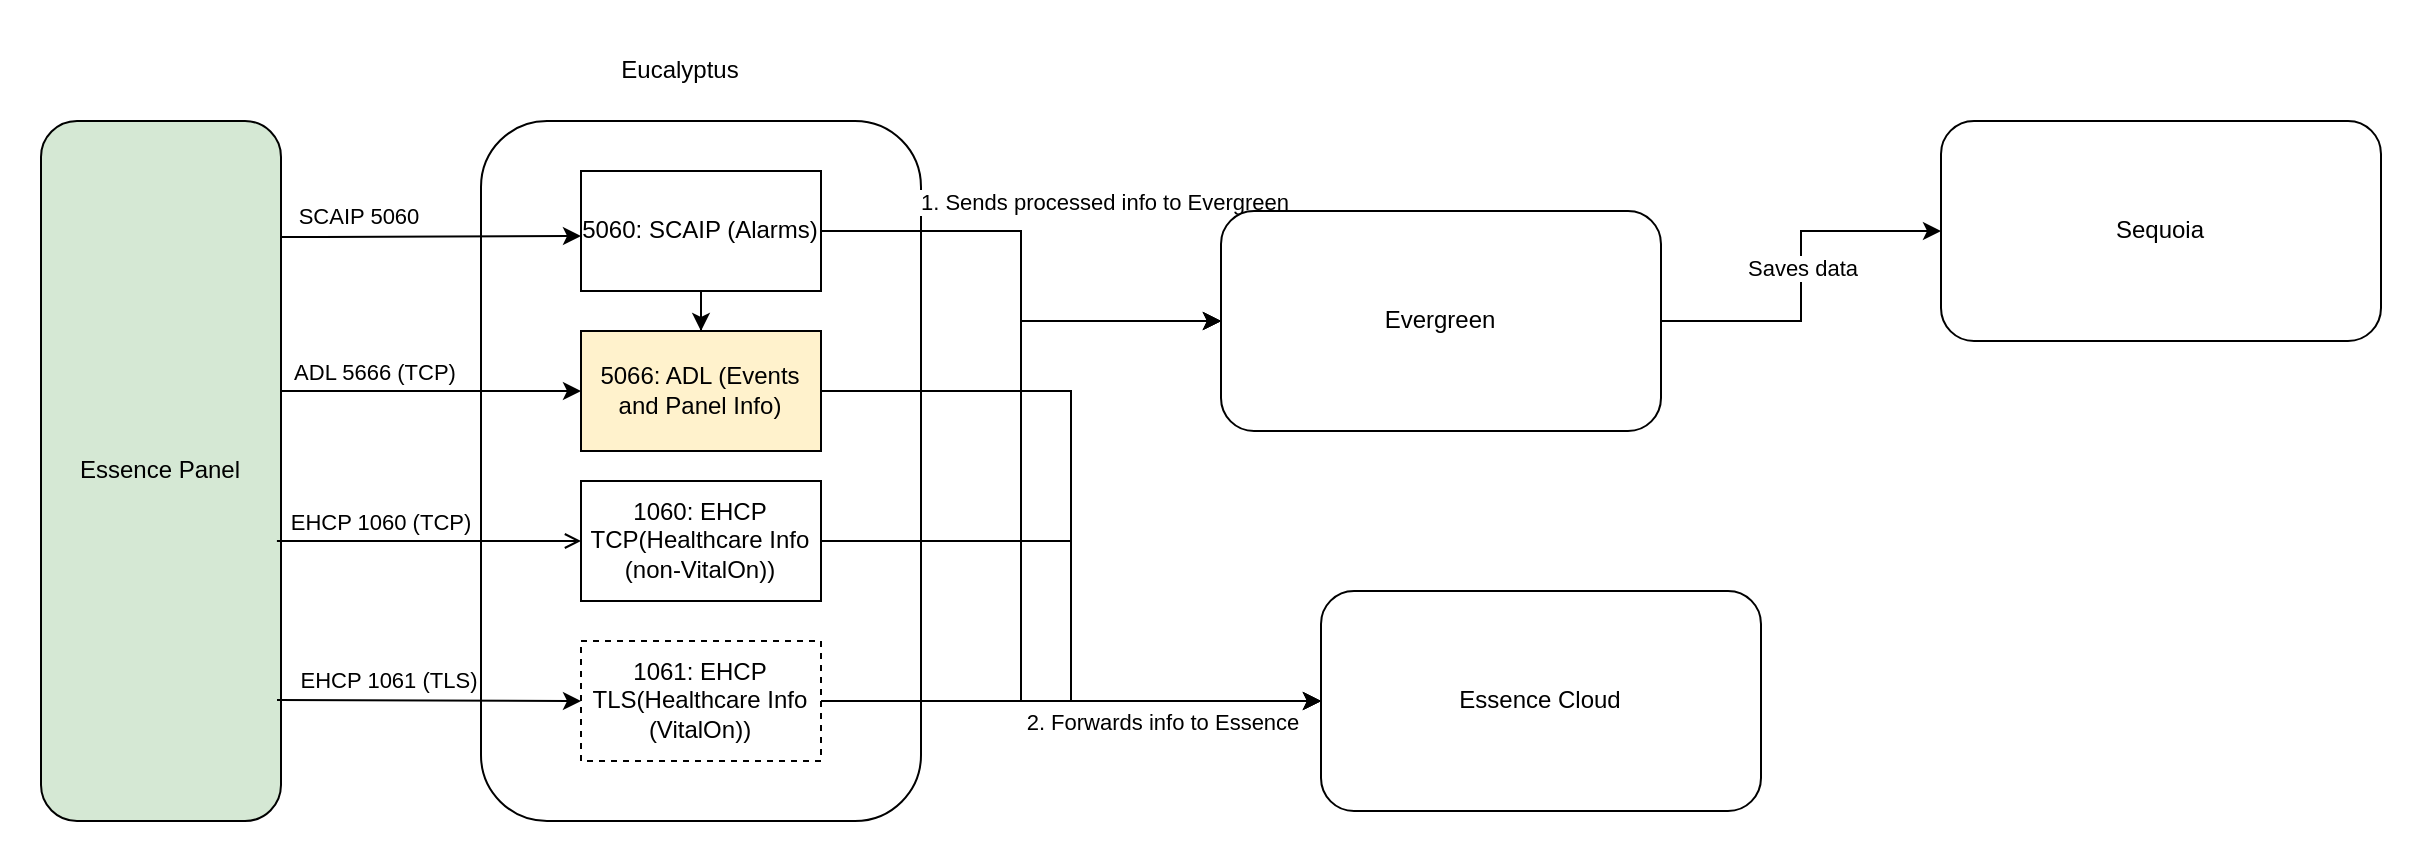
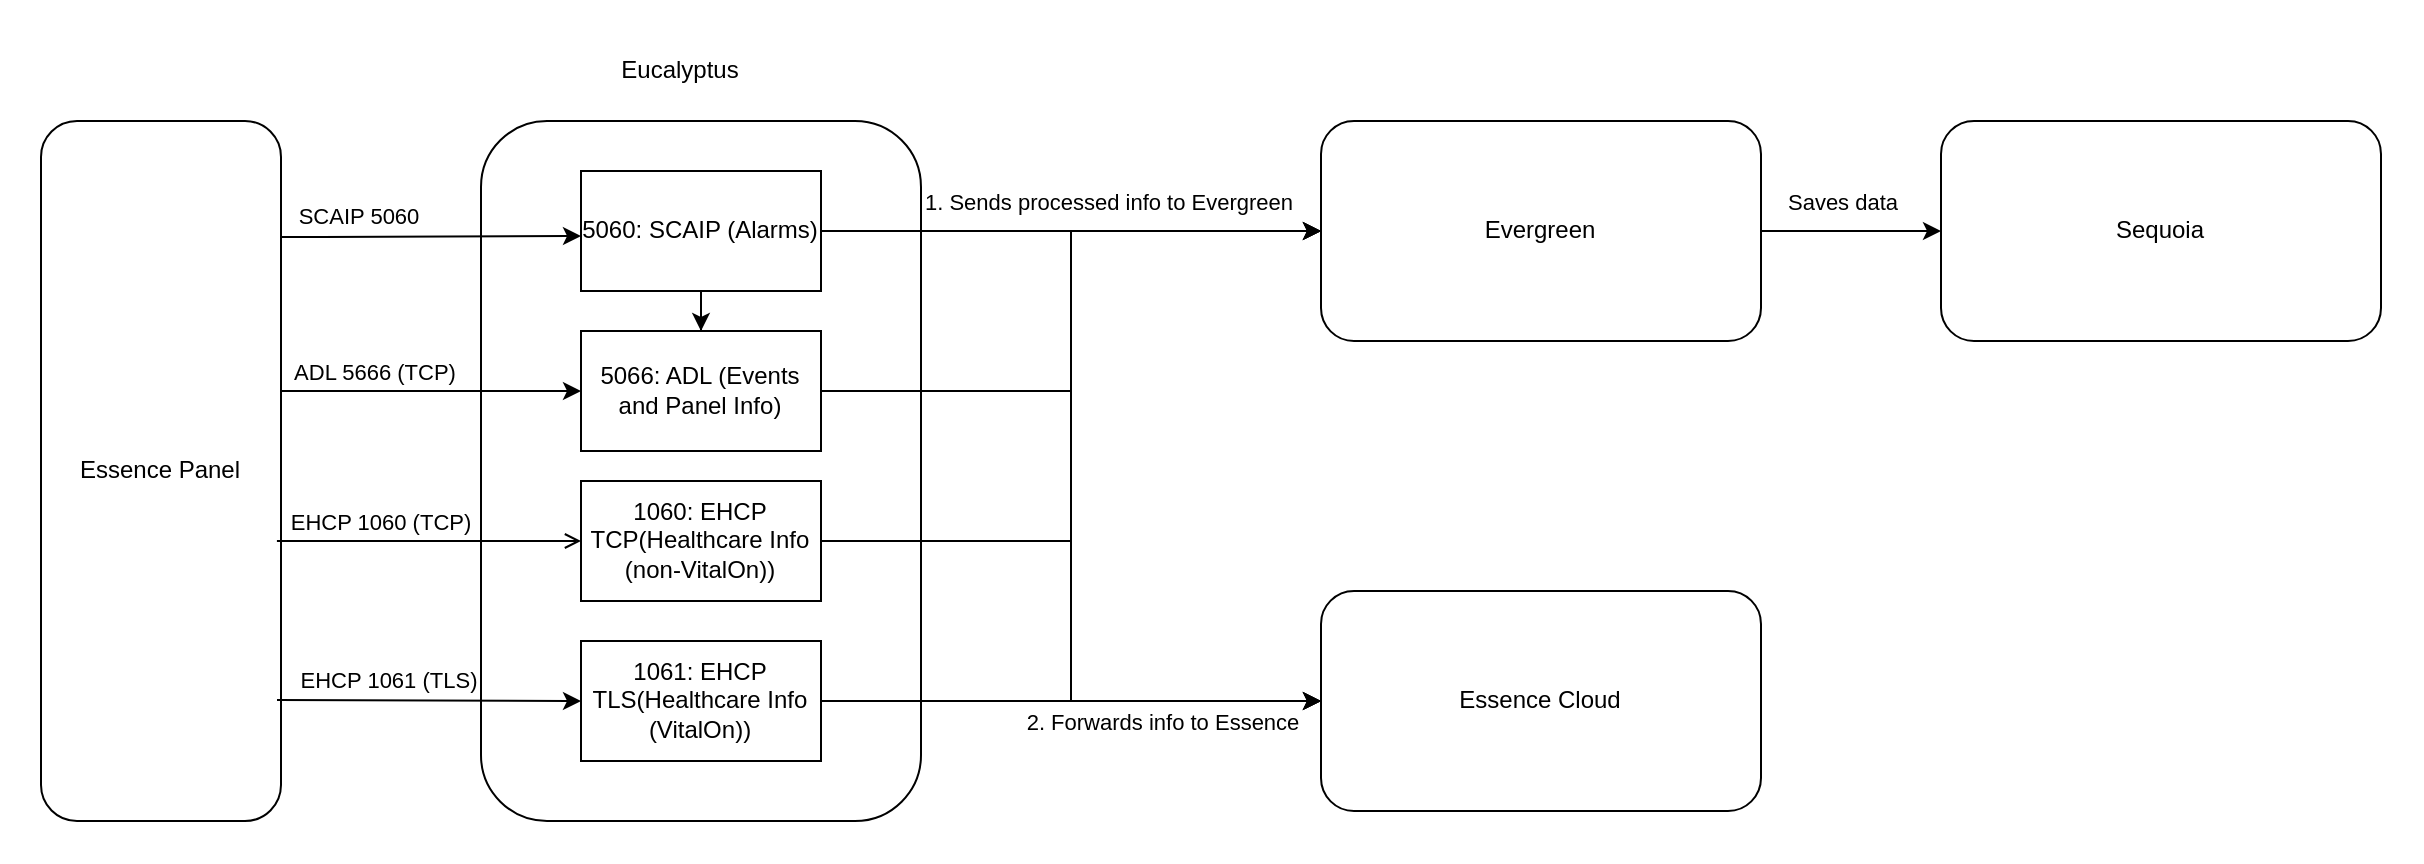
node "Evergreen": moved (1441, 321) -> (1541, 231)
node "5066: ADL (Events and Panel Info)": fillcolor #fff2cc -> #ffffff
node "Essence Panel": fillcolor #d5e8d4 -> #ffffff
node "1061: EHCP TLS(Healthcare Info (VitalOn))": style dashed -> solid
